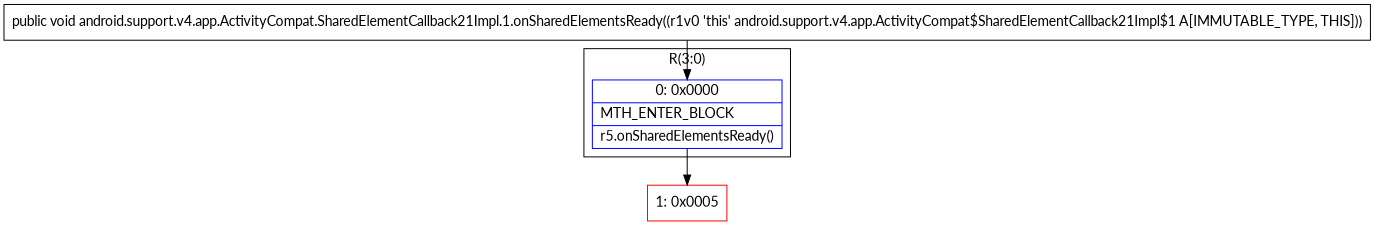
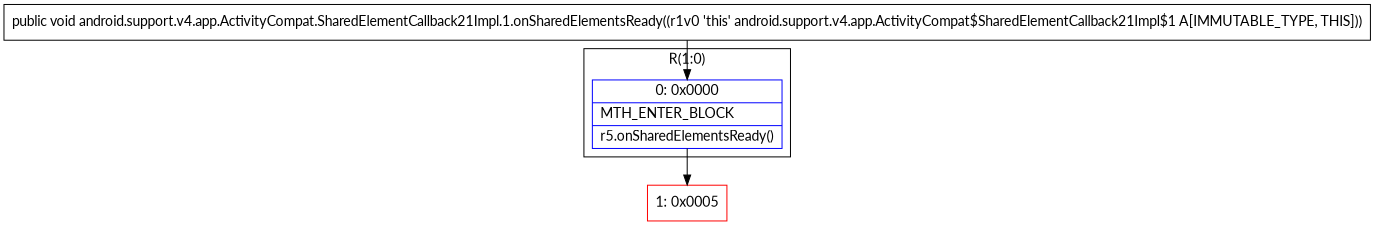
cluster "R(3:0)": label "R(3:0)" -> "R(1:0)"
